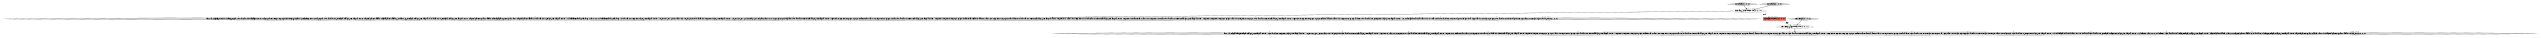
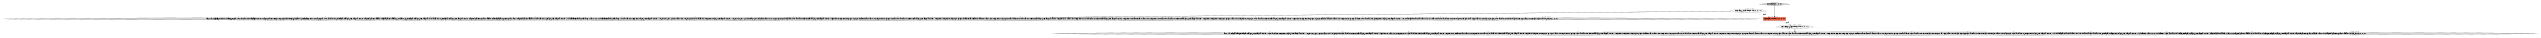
node "compressed['1', '0', '0']": removed
edge "compressed['0', '1', '0']" -> "compress = true@@@3@@@['1', '1', '0']": now "compressed['0', '1', '0']" -> "Stat stat@@@2@@@['0', '0', '1']"
node "storingStatIn['0', '0', '1']": removed
edge "Stat stat@@@2@@@['0', '0', '1']" -> "storingStat = stat@@@3@@@['0', '0', '1']": label "stat" -> "true"
